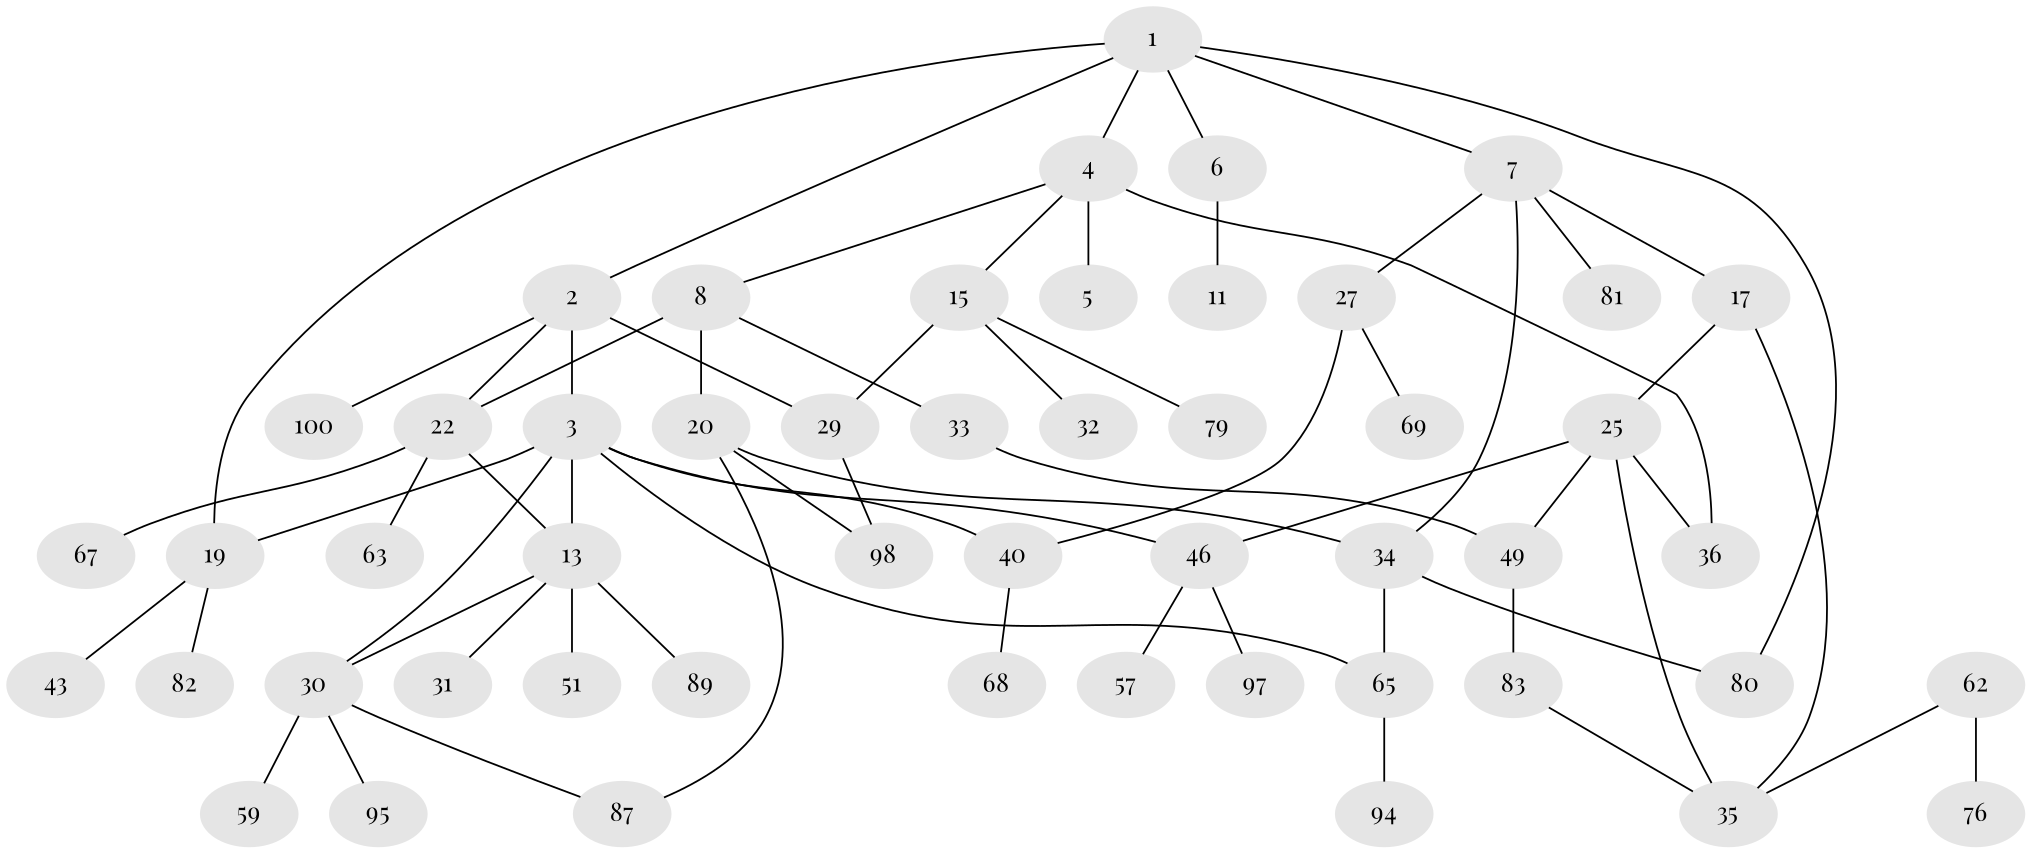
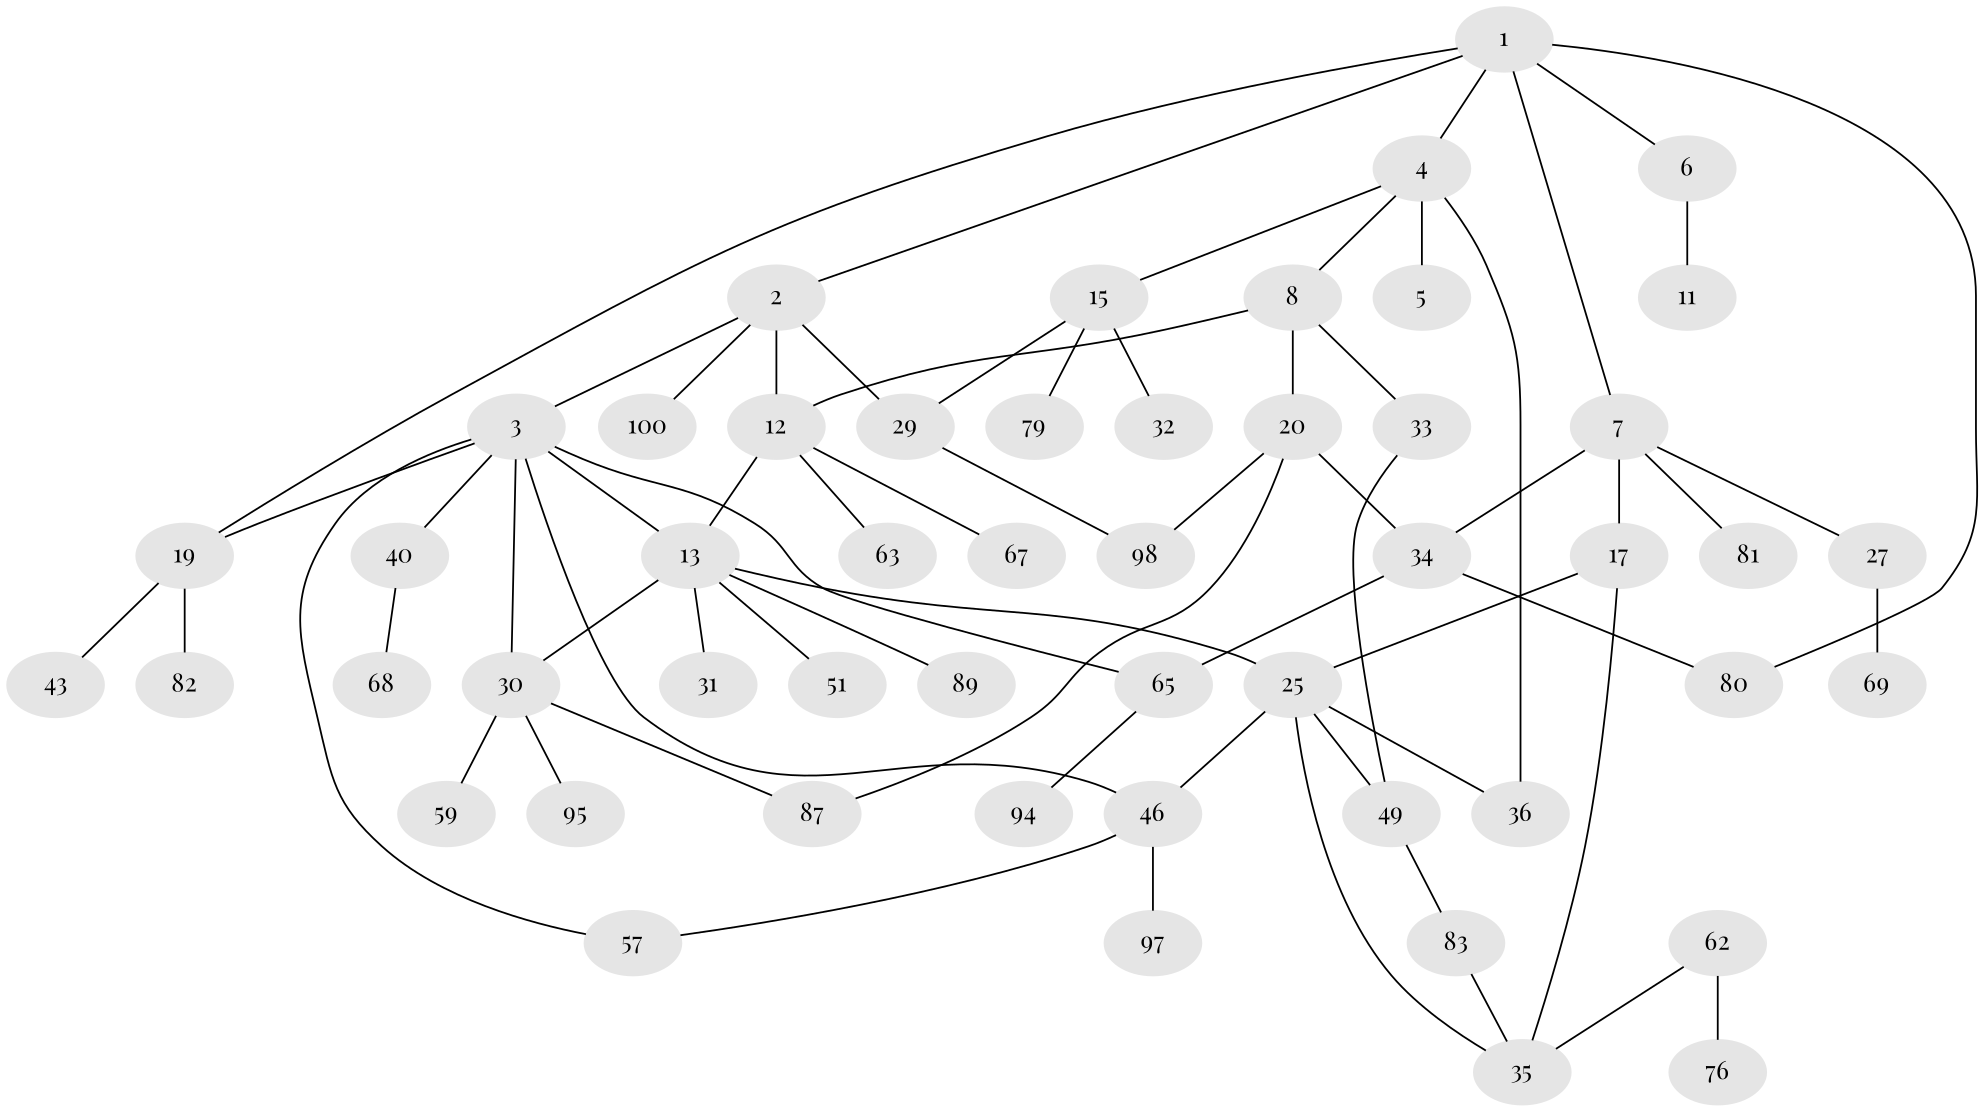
node "22": label "22" -> "12"
edge "27" -- "40": removed
edge "13" -- "25": added
edge "3" -- "57": added
